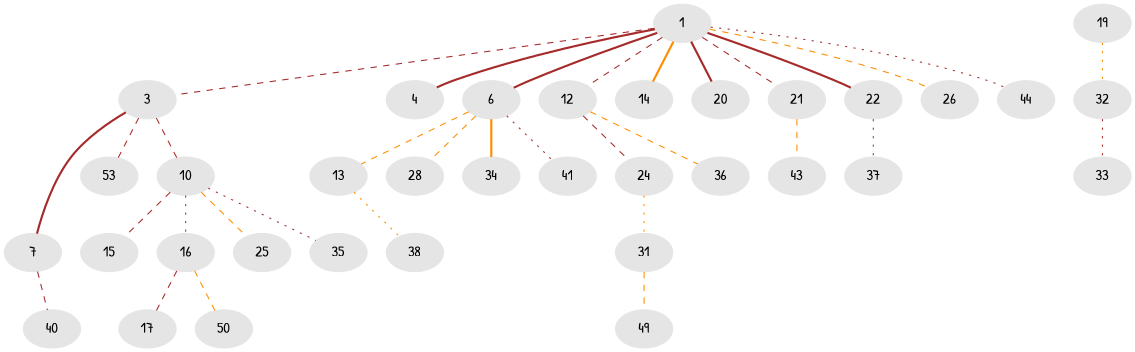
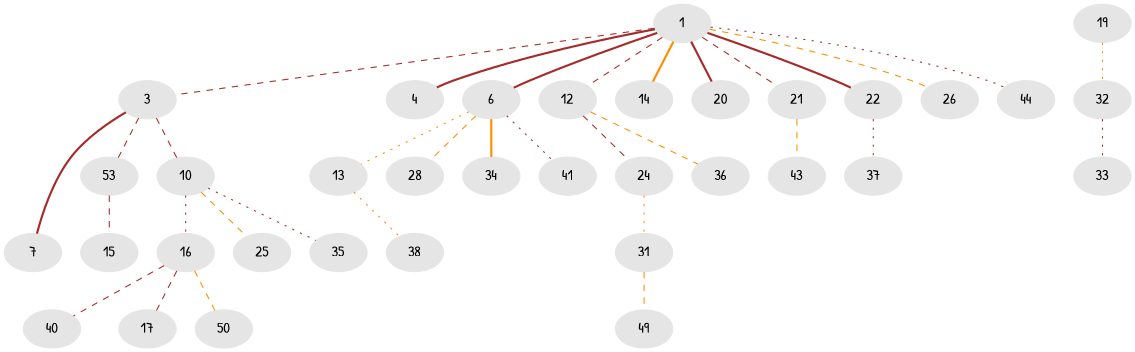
edge "6" -- "13": style dashed -> dotted
edge "10" -- "15": now "53" -- "15"
edge "7" -- "40": now "16" -- "40"
